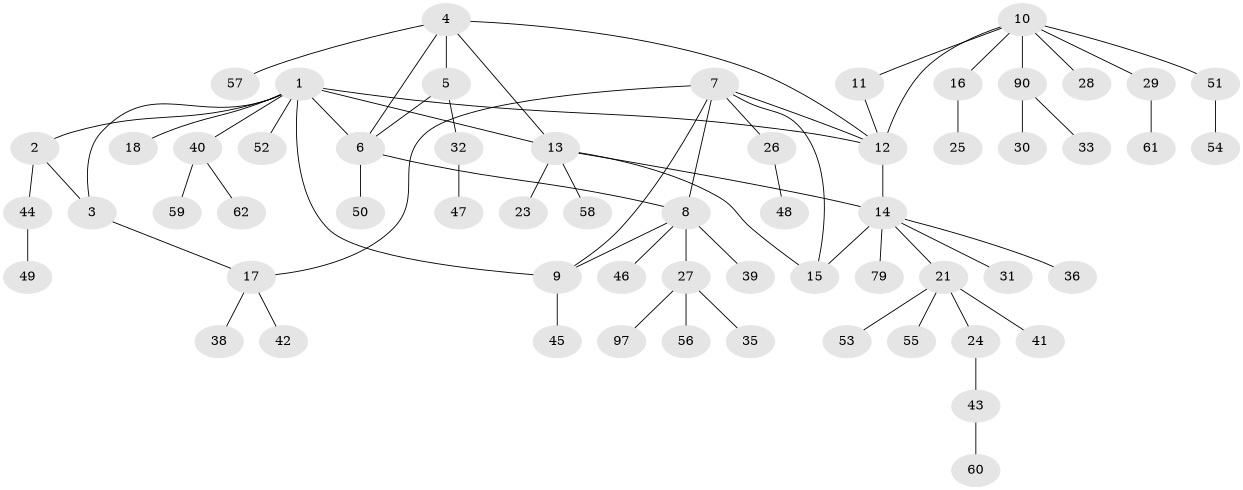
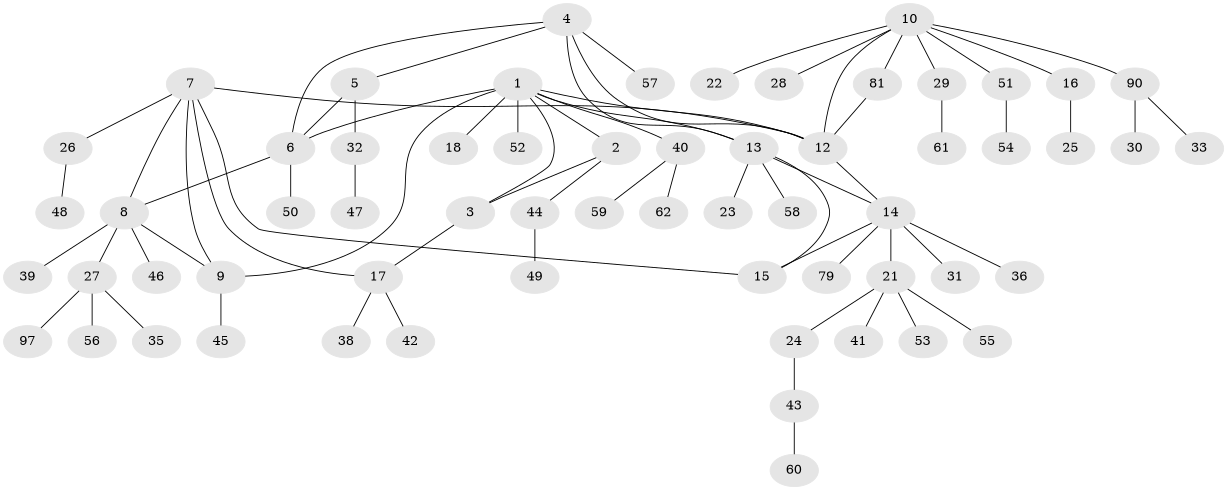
node "22": added
node "11": label "11" -> "81"
